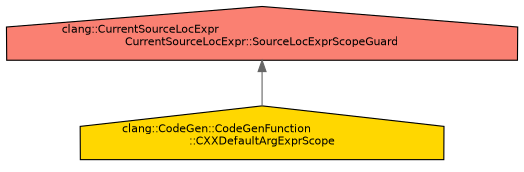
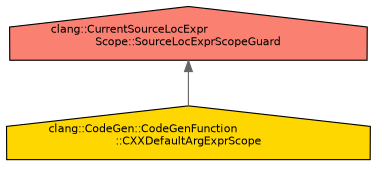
node "clang::CurrentSourceLocExpr CurrentSourceLocExpr::SourceLocExprScopeGuard": label "clang::CurrentSourceLocExpr CurrentSourceLocExpr::SourceLocExprScopeGuard" -> "clang::CurrentSourceLocExpr Scope::SourceLocExprScopeGuard"
